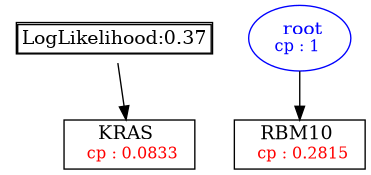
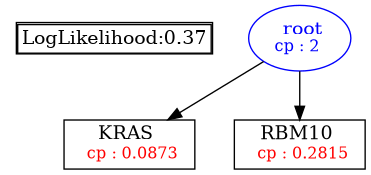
node "root": text "cp : 1" -> "cp : 2"
edge "LogLikelihood:0.37" -> "KRAS": now "root" -> "KRAS"
node "KRAS": text "cp : 0.0833" -> "cp : 0.0873"
